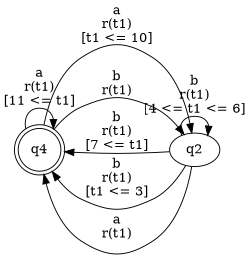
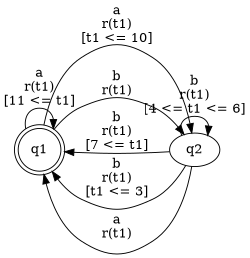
node "q4": label "q4" -> "q1"
